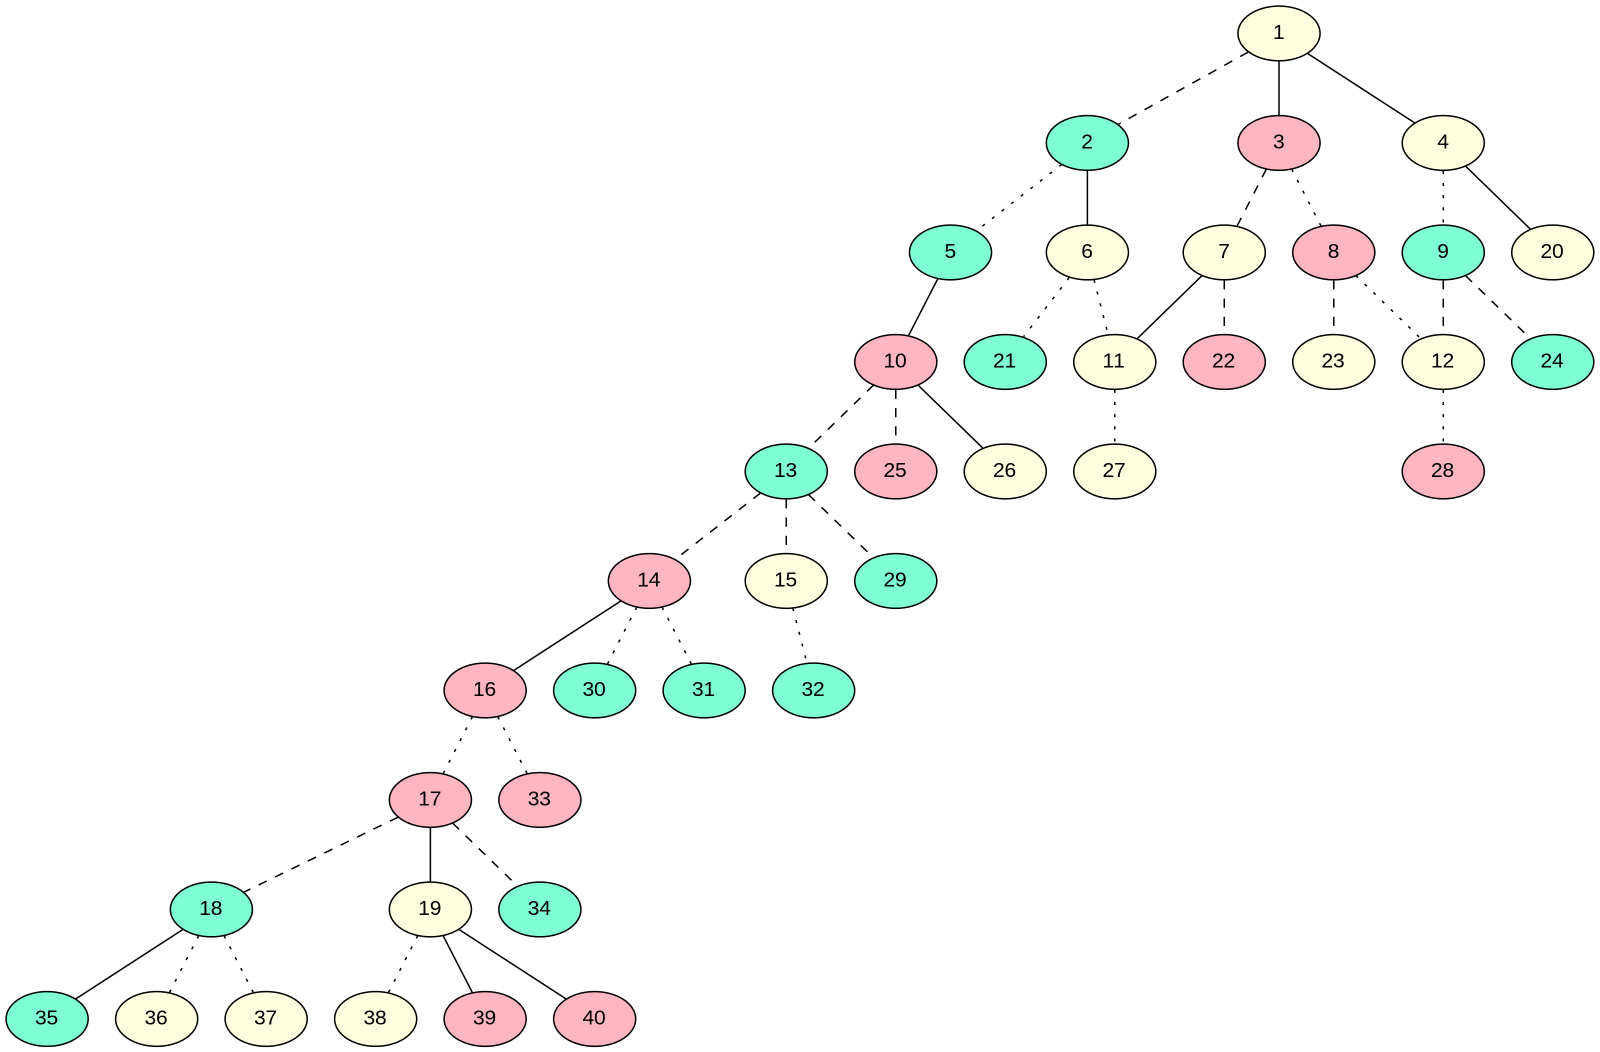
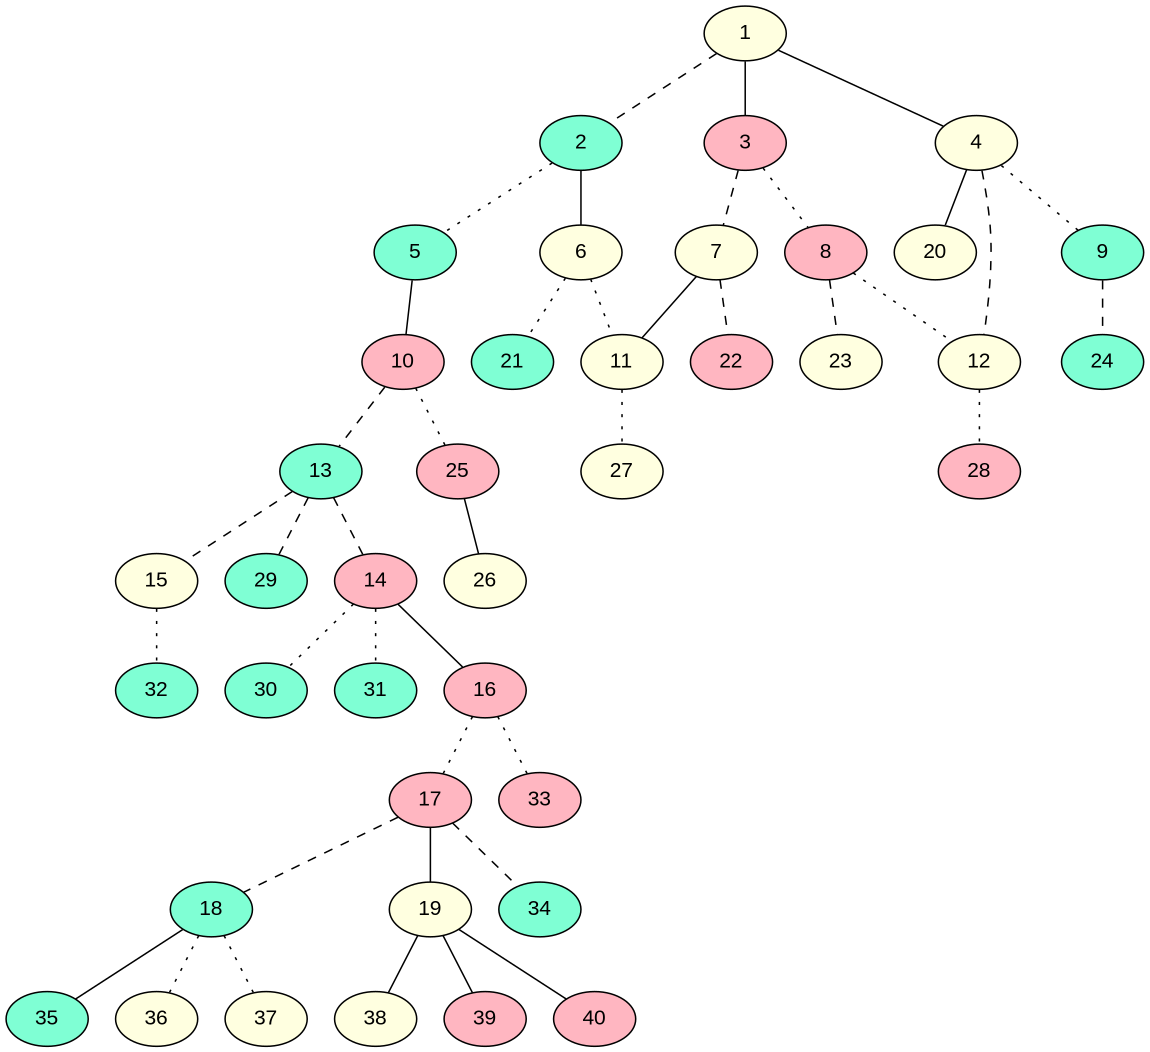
edge "9" -- "12": now "4" -- "12"
edge "10" -- "25": style dashed -> dotted
edge "10" -- "26": now "25" -- "26"
edge "19" -- "38": style dotted -> solid
